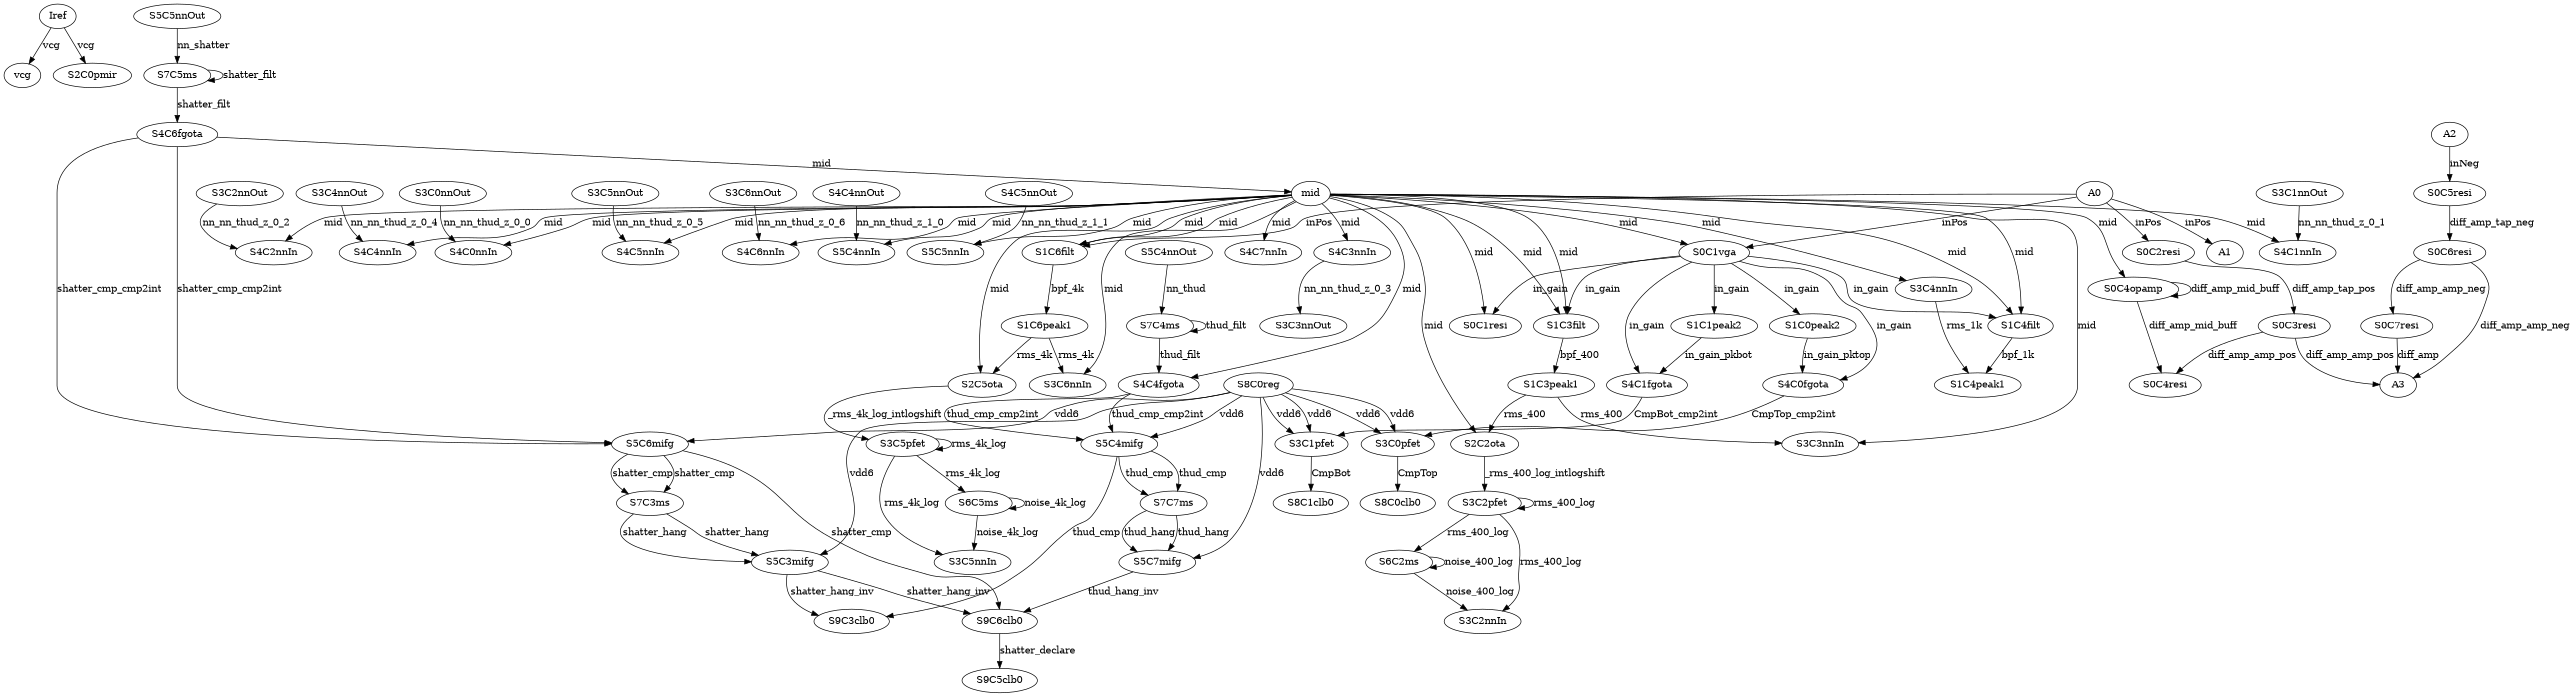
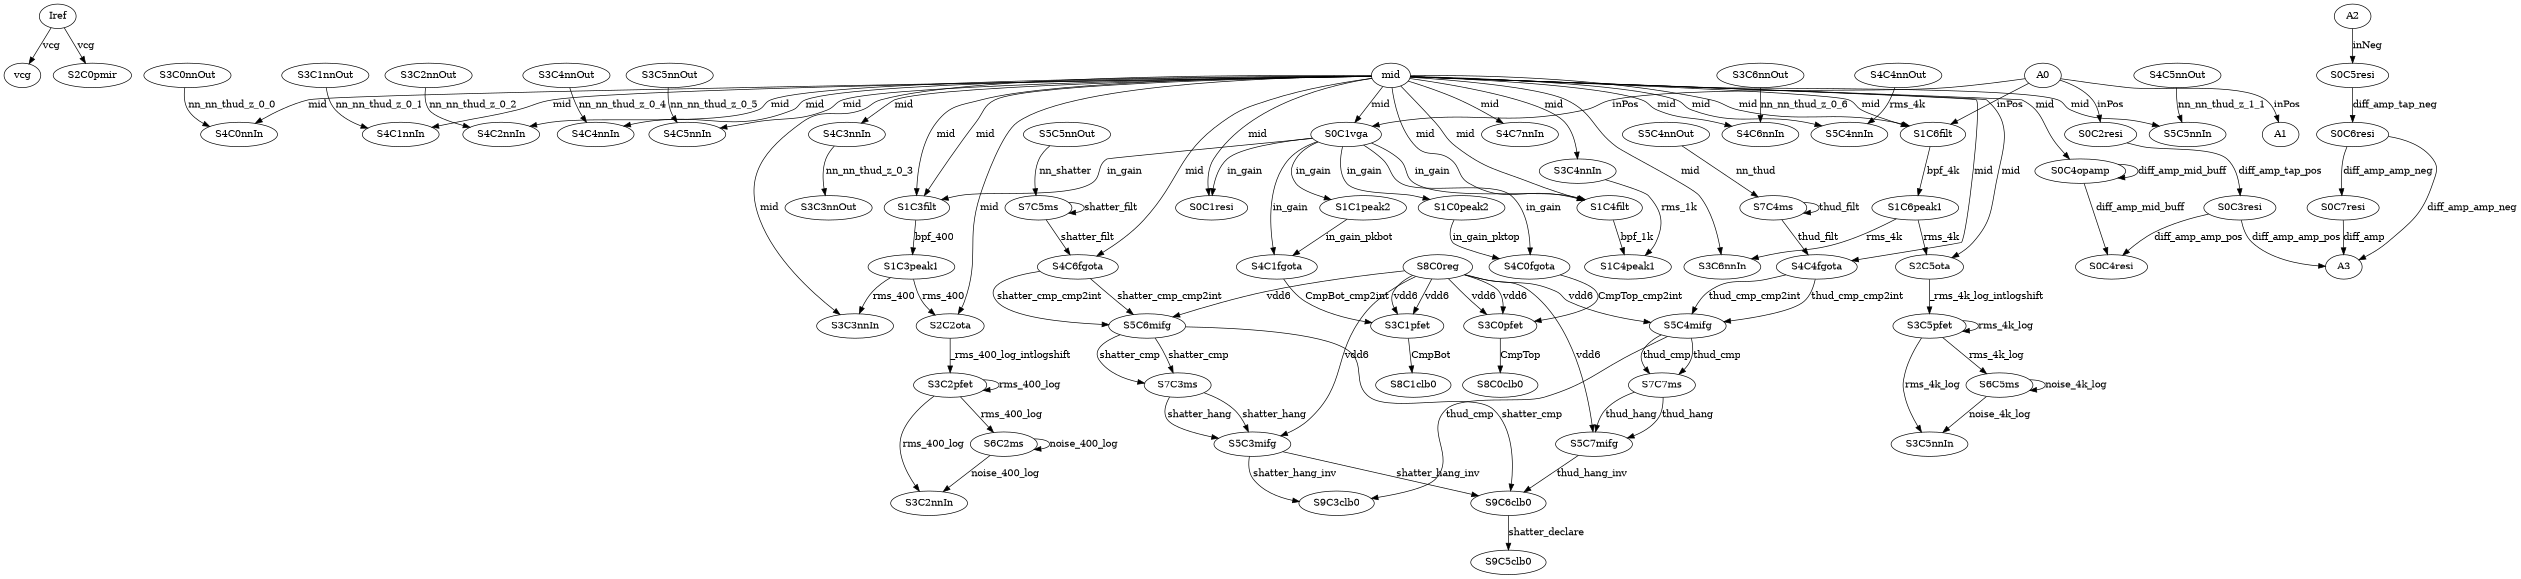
edge "S4C6fgota" -> "mid": reversed
edge "S4C4nnOut" -> "S5C4nnIn": label "nn_nn_thud_z_1_0" -> "rms_4k"
